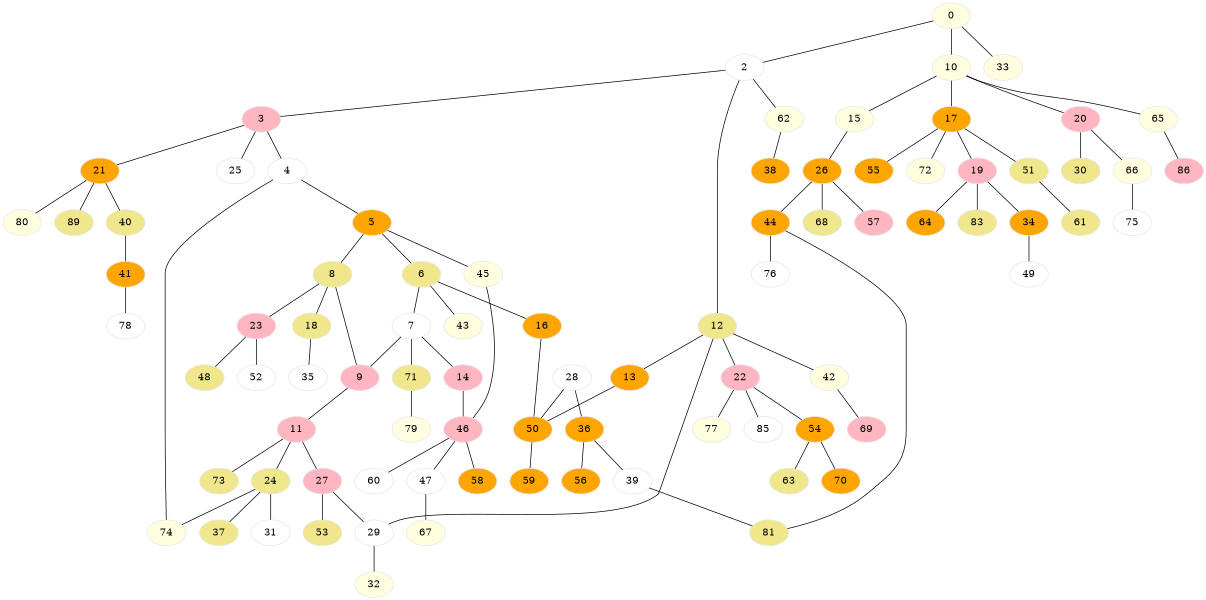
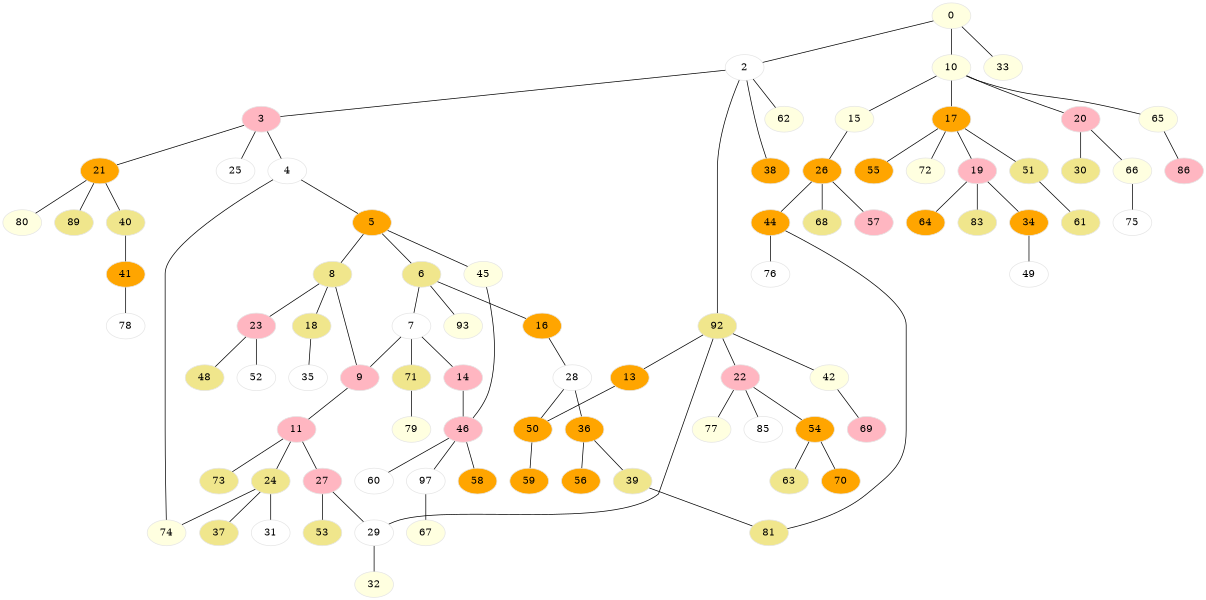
edge "62" -- "38": now "2" -- "38"
node "43": label "43" -> "93"
node "12": label "12" -> "92"
edge "16" -- "50": now "16" -- "28"
node "47": label "47" -> "97"
node "39": fillcolor white -> khaki
